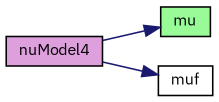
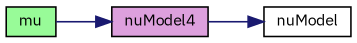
edge "nuModel4" -> "mu": reversed
node "muf": label "muf" -> "nuModel"
